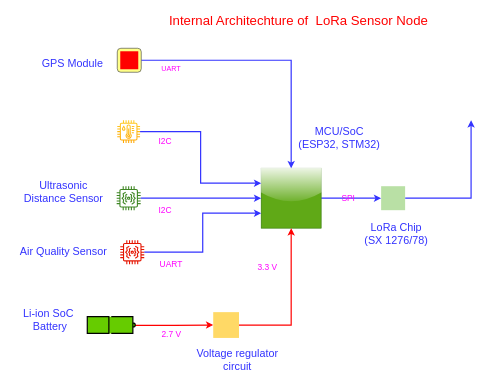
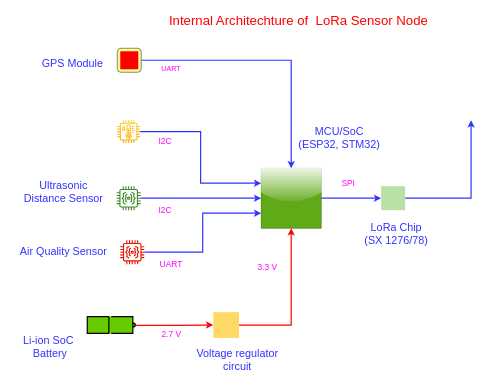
node "SPI": moved (348, 198) -> (348, 183)
node "Li-ion SoC Battery": moved (48, 320) -> (48, 347)
